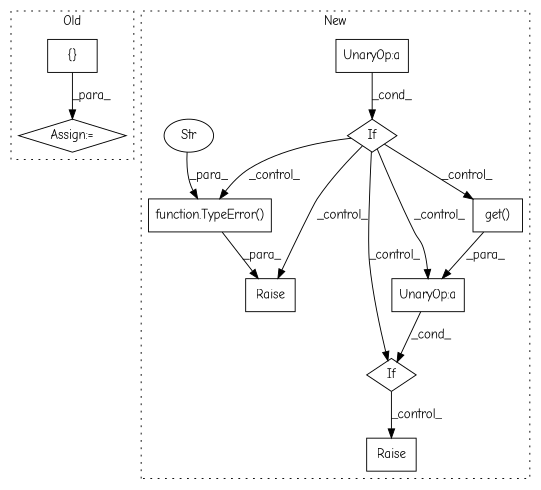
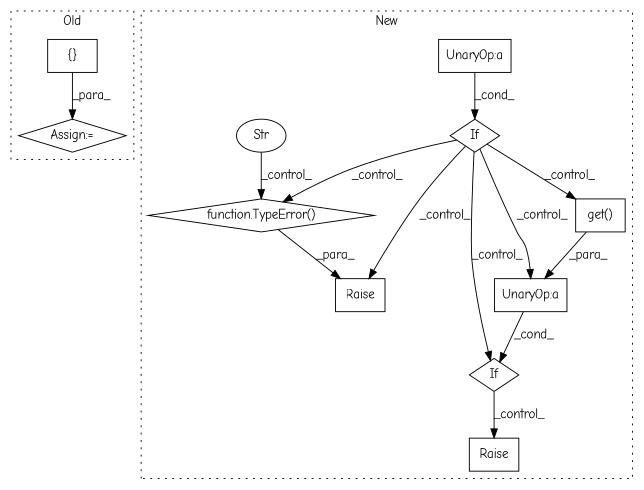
edge "Str" -> "function.TypeError()": label "_para_" -> "_control_"
node "function.TypeError()": shape box -> diamond
